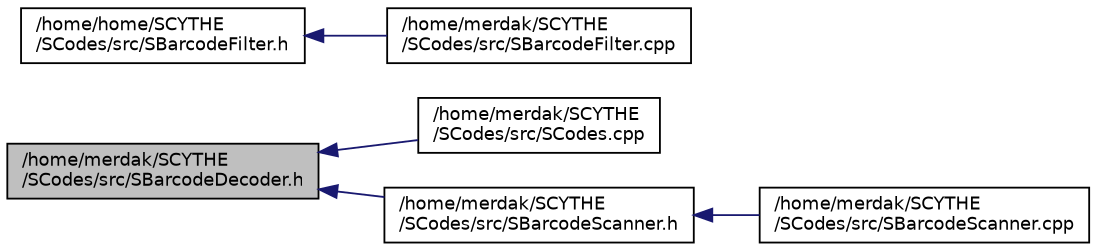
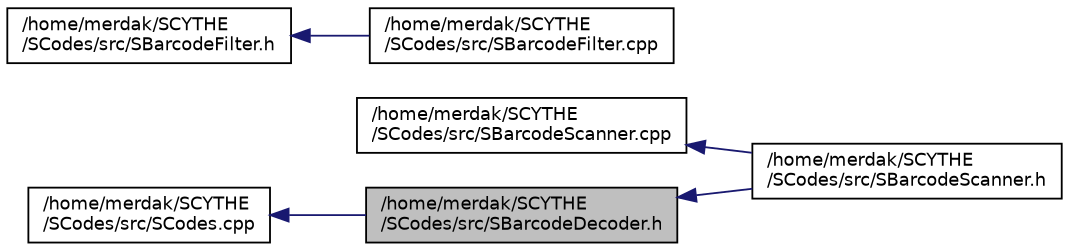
node "/home/home/SCYTHE /SCodes/src/SBarcodeFilter.h": label "/home/home/SCYTHE /SCodes/src/SBarcodeFilter.h" -> "/home/merdak/SCYTHE /SCodes/src/SBarcodeFilter.h"
edge "/home/merdak/SCYTHE /SCodes/src/SCodes.cpp" -> "/home/merdak/SCYTHE /SCodes/src/SBarcodeDecoder.h": reversed
edge "/home/merdak/SCYTHE /SCodes/src/SBarcodeScanner.cpp" -> "/home/merdak/SCYTHE /SCodes/src/SBarcodeScanner.h": reversed
